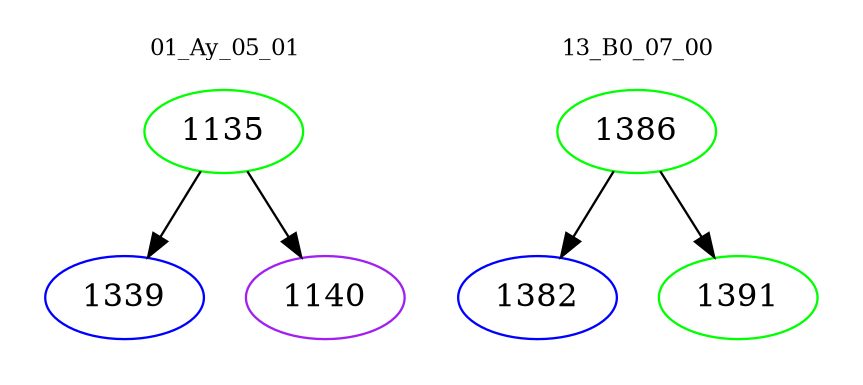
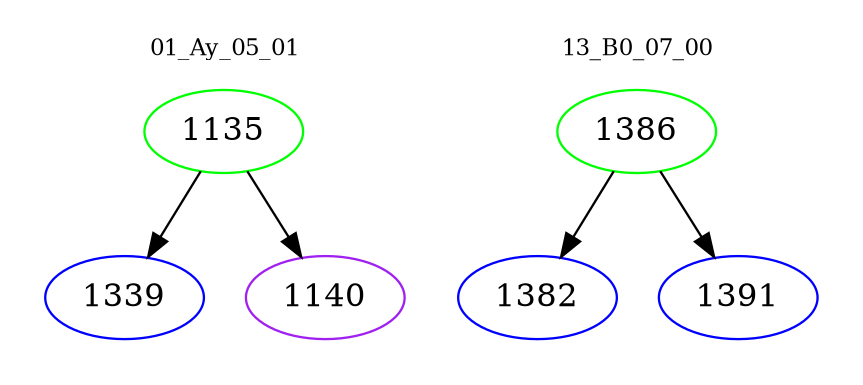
node "1391": color green -> blue
